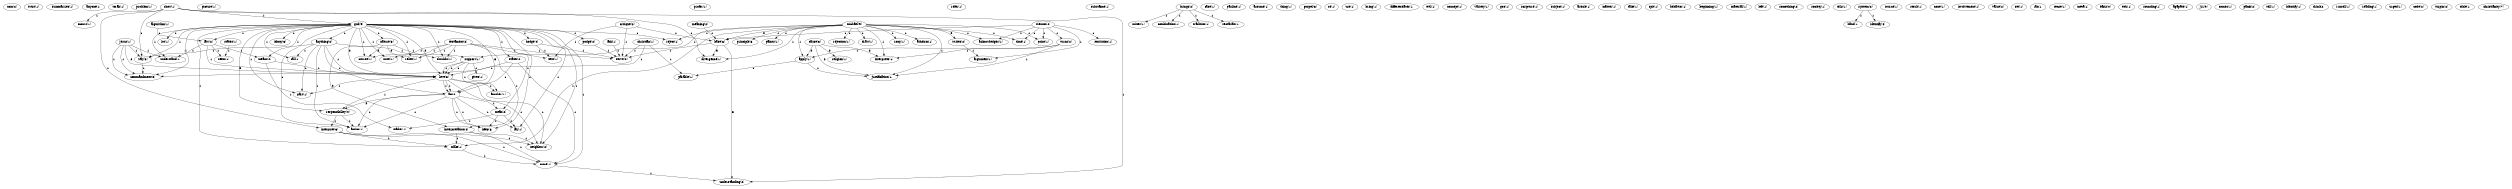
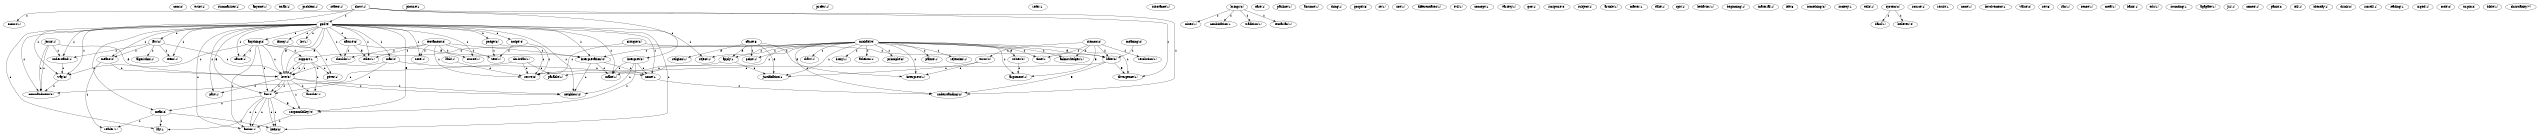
node "bring(1)": removed
node "scripture(1)": label "scripture(1)" -> "scripture(0)"
node "left(1)": label "left(1)" -> "left(3)"
node "set(1)": label "set(1)" -> "set(3)"
node "basis(0)": label "basis(0)" -> "basis(1)"
node "jzz(9)": label "jzz(9)" -> "jzz(1)"
node "identify(4)": label "identify(4)" -> "believer(4)"
edge "god(9)" -> "interpretation(4)": added, label "1"
edge "siemon(2)" -> "point(1)": now "cause(3)" -> "point(1)"
edge "critique(2)" -> "text(1)": now "podge(2)" -> "text(1)"
edge "algorithm(1)" -> "law(2)": reversed
node "idiocy(3)": label "idiocy(3)" -> "idiocy(1)"
edge "siemon(2)" -> "argument(1)": label "1" -> "3"
edge "michael(9)" -> "argument(1)": added, label "1"
edge "michael(9)" -> "interpretation(4)": added, label "1"
edge "turns(2)" -> "apply(1)": removed, label "1"
edge "nature(3)" -> "course(1)": removed, label "2"
edge "jesus(1)" -> "way(3)": now "understand(1)" -> "way(3)"
edge "states(1)" -> "seem(1)": now "god(9)" -> "seem(1)"
node "call(1)": label "call(1)" -> "cause(1)"
node "states(2)": label "states(2)" -> "man(2)"
edge "anything(2)" -> "part(1)": now "anything(2)" -> "gives(1)"
edge "michael(9)" -> "understanding(2)": added, label "1"
edge "responsibility(4)" -> "interpret(3)": reversed
edge "make(1)" -> "come(1)": removed, label "1"
